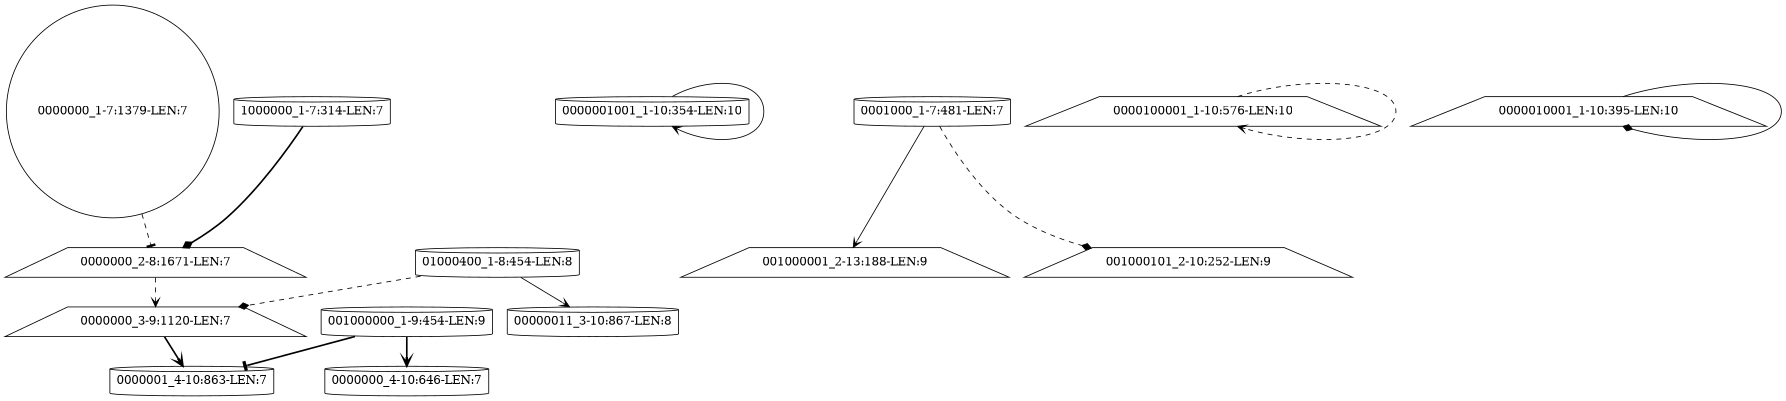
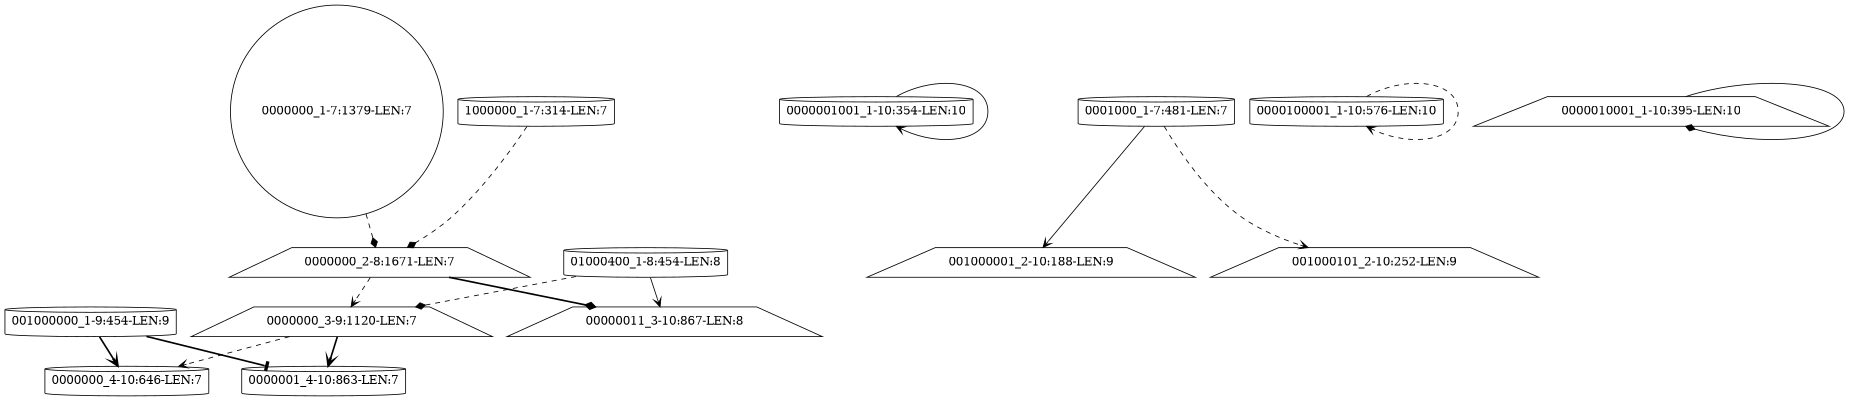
node "0000100001_1-10:576-LEN:10": shape trapezium -> cylinder
edge "1000000_1-7:314-LEN:7" -> "0000000_2-8:1671-LEN:7": style bold -> dashed
edge "0001000_1-7:481-LEN:7" -> "001000101_2-10:252-LEN:9": arrowhead diamond -> vee
edge "0000000_1-7:1379-LEN:7" -> "0000000_2-8:1671-LEN:7": arrowhead tee -> diamond
node "001000001_2-13:188-LEN:9": label "001000001_2-13:188-LEN:9" -> "001000001_2-10:188-LEN:9"
edge "0000000_2-8:1671-LEN:7" -> "00000011_3-10:867-LEN:8": added
node "00000011_3-10:867-LEN:8": shape cylinder -> trapezium
edge "0000000_3-9:1120-LEN:7" -> "0000000_4-10:646-LEN:7": added
